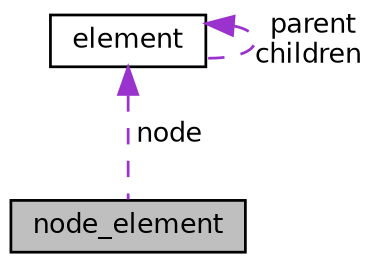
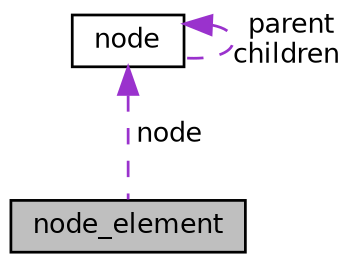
node "element": label "element" -> "node"
